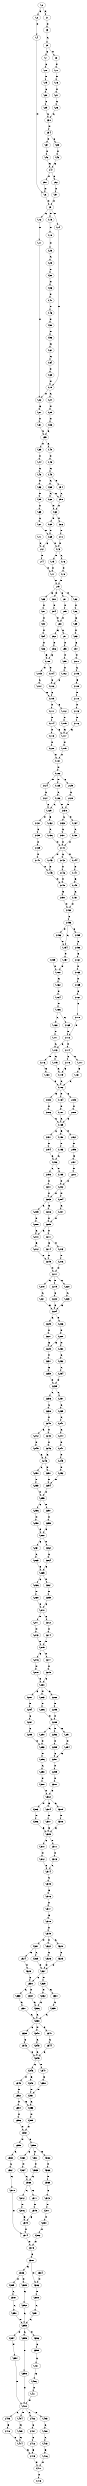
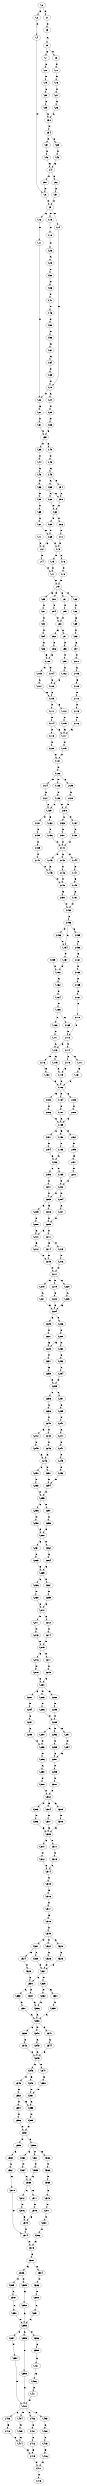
edge "S381" -> "S386": now "S381" -> "S384"
